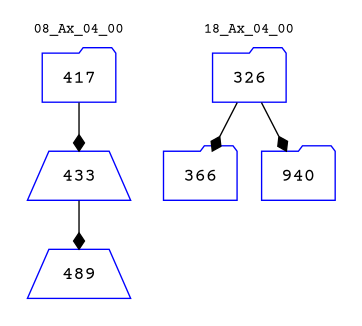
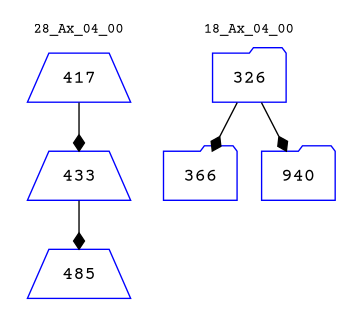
cluster "08_Ax_04_00": label "08_Ax_04_00" -> "28_Ax_04_00"
node "417": shape folder -> trapezium
node "489": label "489" -> "485"
